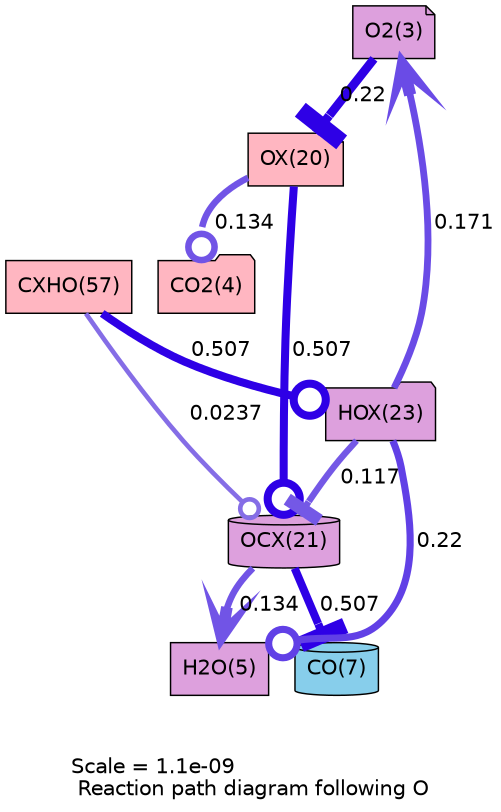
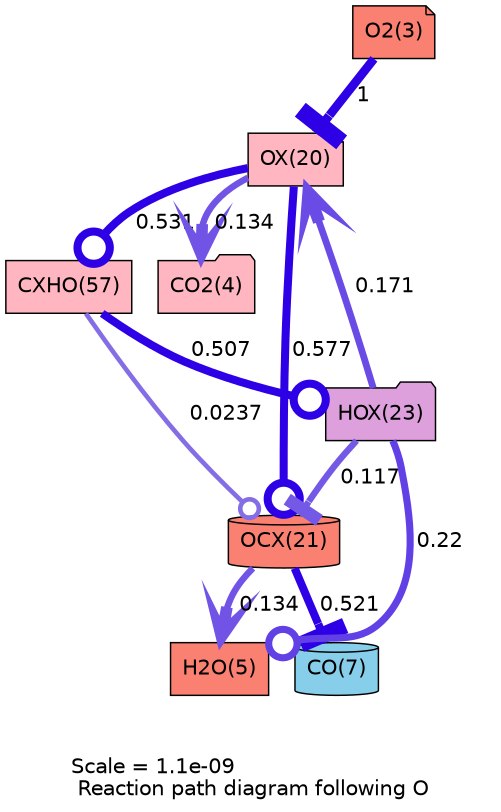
node "O2(3)": fillcolor plum -> salmon
edge "O2(3)" -> "OX(20)": label " 0.22" -> " 1"
edge "OX(20)" -> "CXHO(57)": added, label "0.531"
edge "OX(20)" -> "CO2(4)": arrowhead odot -> vee
edge "HOX(23)" -> "O2(3)": now "HOX(23)" -> "OX(20)"
edge "OX(20)" -> "OCX(21)": label " 0.507" -> " 0.577"
node "OCX(21)": fillcolor plum -> salmon
edge "OCX(21)" -> "CO(7)": label " 0.507" -> " 0.521"
node "H2O(5)": fillcolor plum -> salmon
